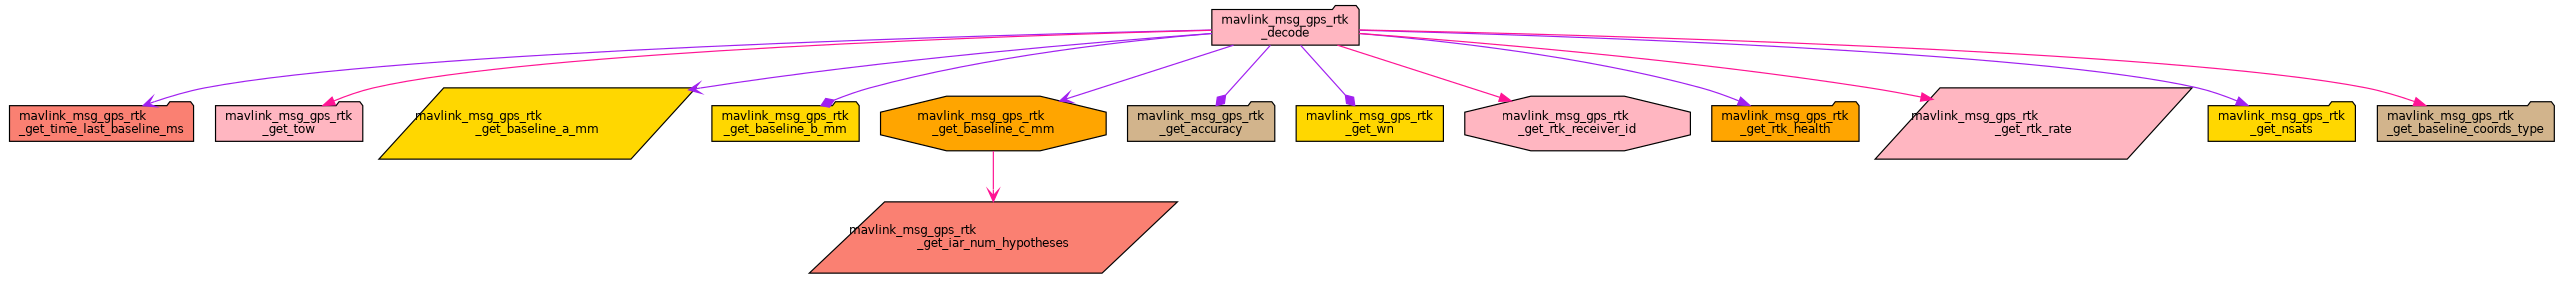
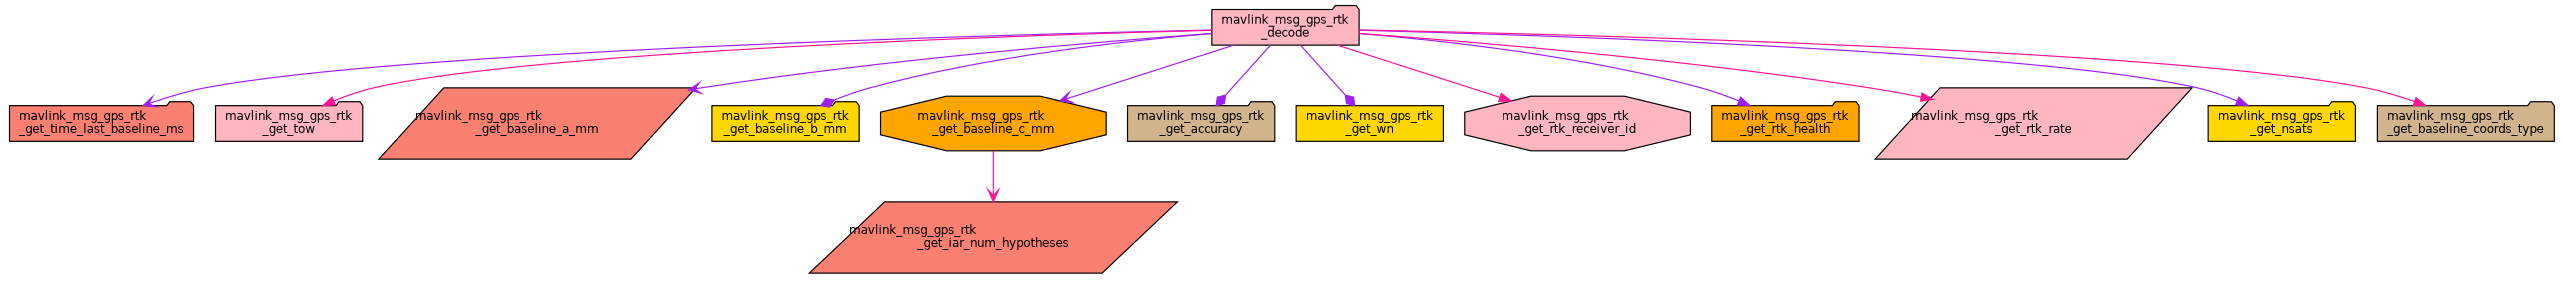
node "mavlink_msg_gps_rtk _get_baseline_a_mm": fillcolor gold -> salmon
